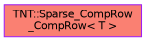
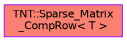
node "TNT::Sparse_CompRow _CompRow< T >": label "TNT::Sparse_CompRow _CompRow< T >" -> "TNT::Sparse_Matrix _CompRow< T >"
